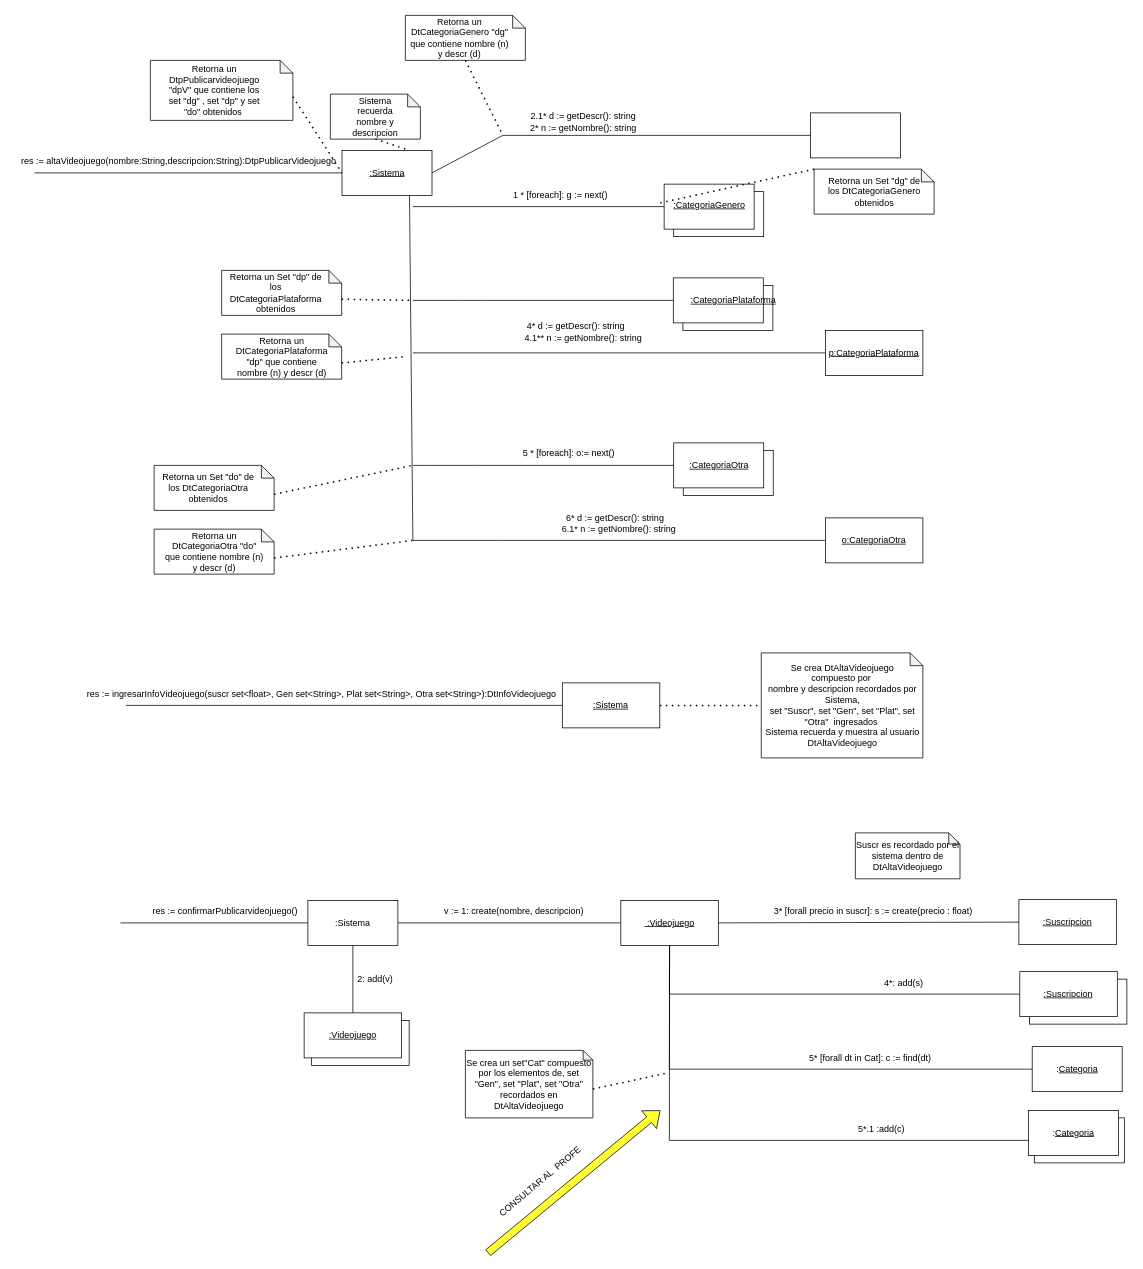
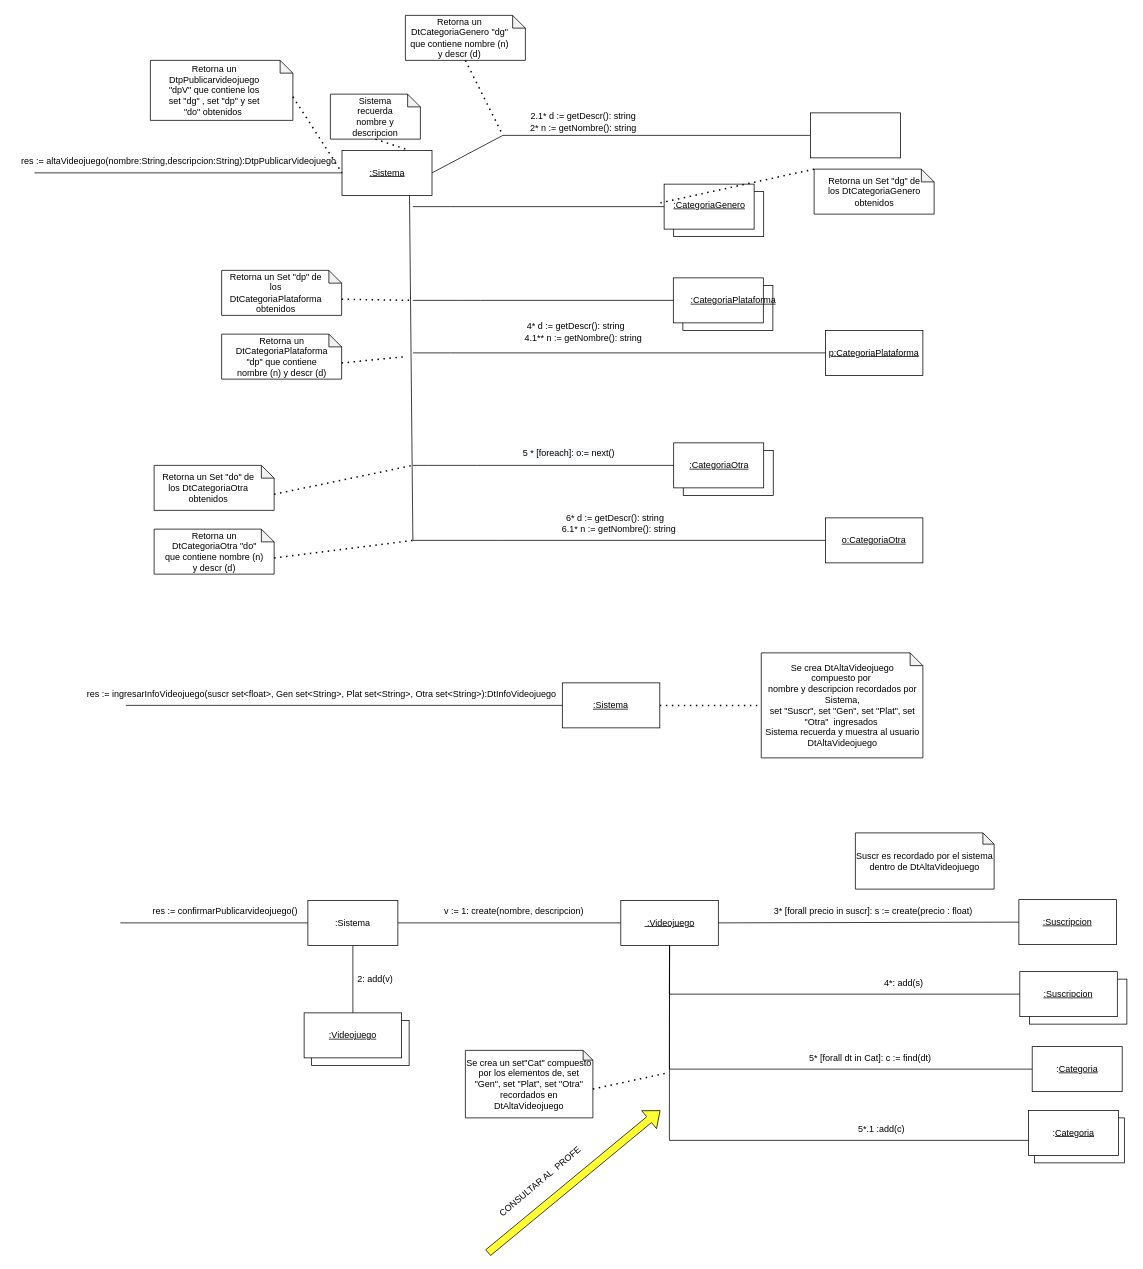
node "1 * [foreach]: g := next()": removed
node "Suscr es recordado por el sistema dentro de DtAltaVideojuego": size 105x46 -> 139x56
